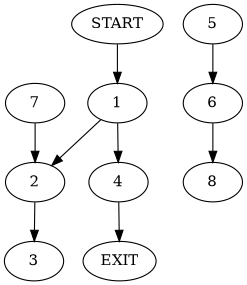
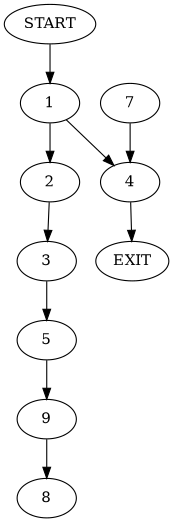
node "6": label "6" -> "9"
edge "7" -> "2": now "7" -> "4"
edge "3" -> "5": added
